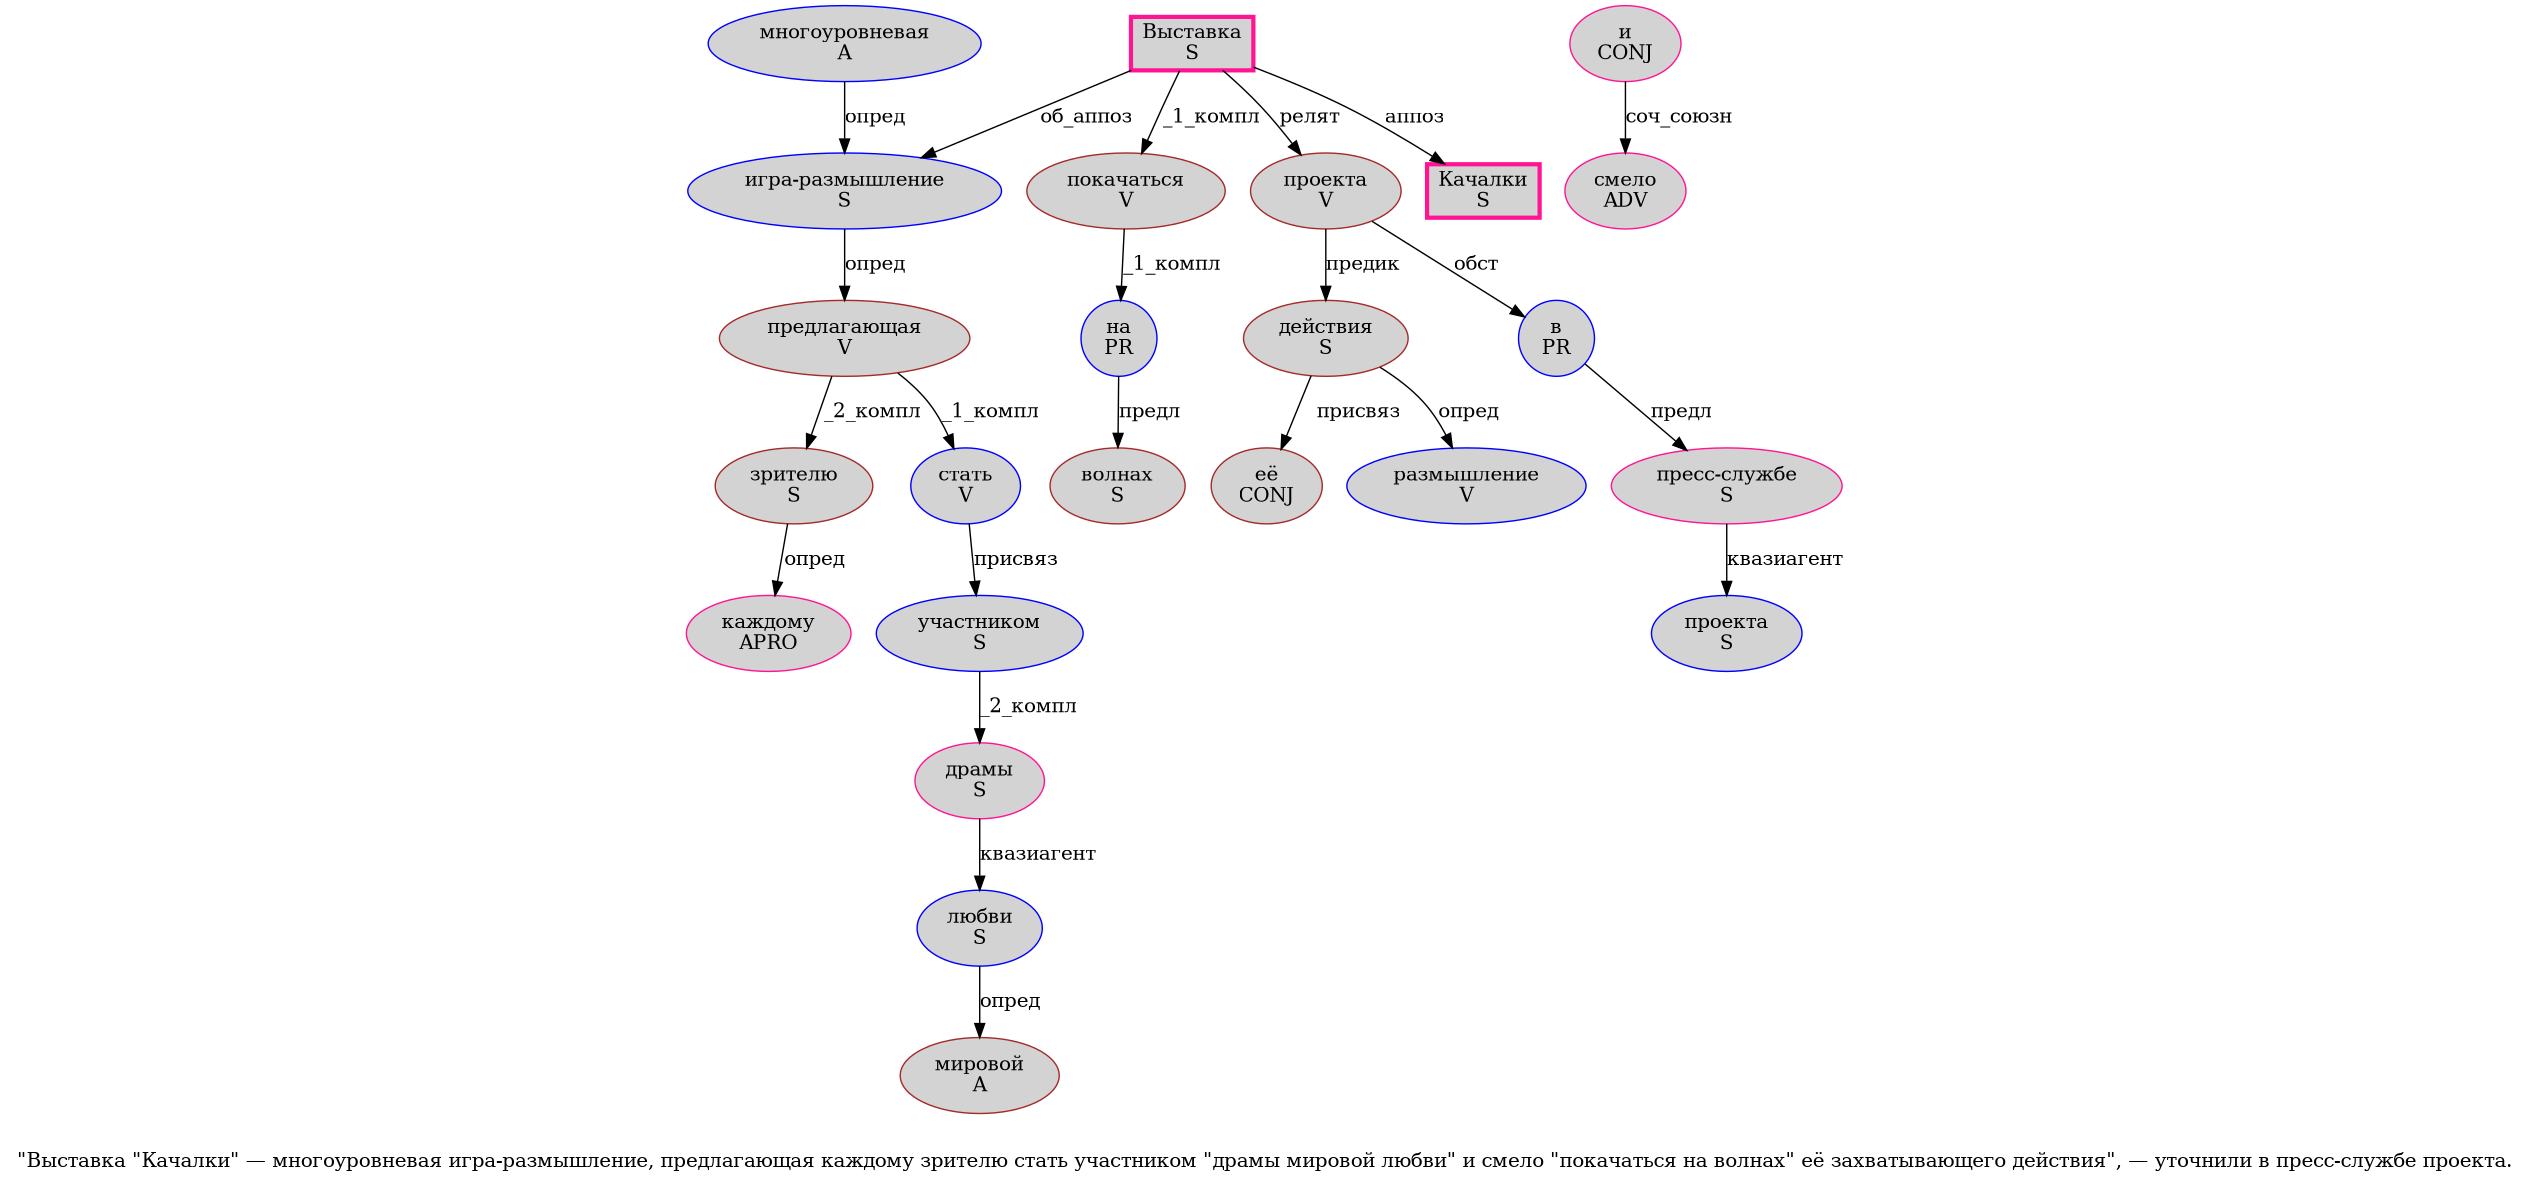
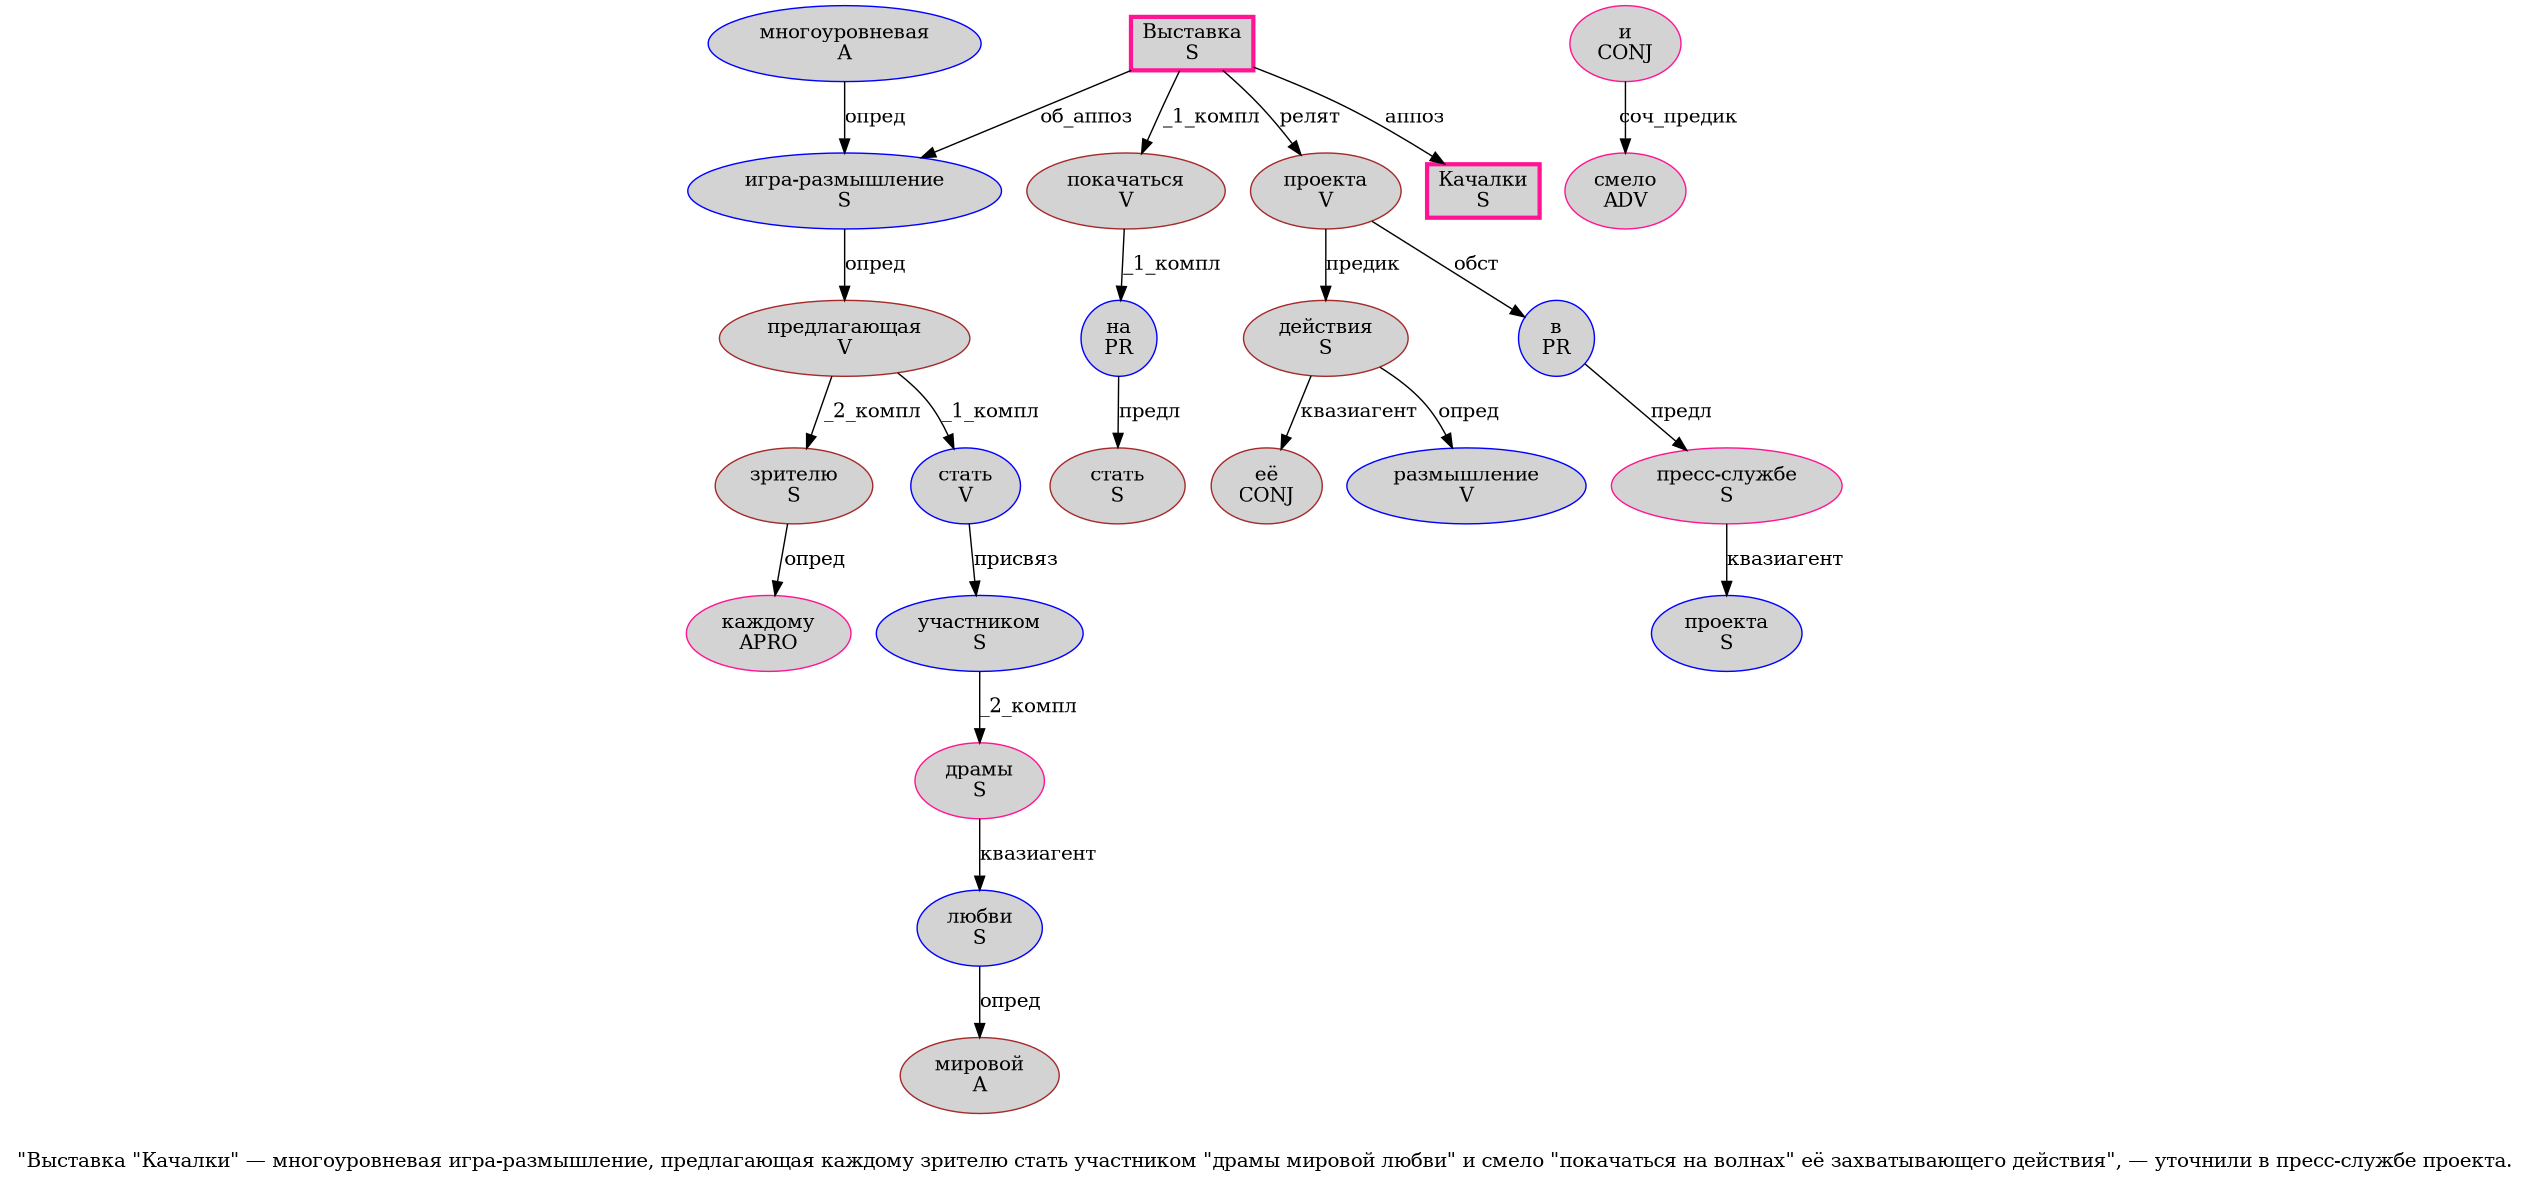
edge "и CONJ" -> "смело ADV": label "соч_союзн" -> "соч_предик"
edge "действия S" -> "её CONJ": label "присвяз" -> "квазиагент"
node "волнах S": label "волнах S" -> "стать S"
